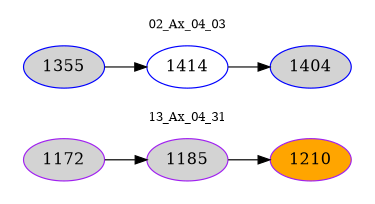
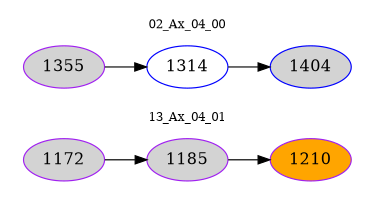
cluster "02_Ax_04_03": label "02_Ax_04_03" -> "02_Ax_04_00"
node "1355": color blue -> purple
node "1414": label "1414" -> "1314"
cluster "13_Ax_04_31": label "13_Ax_04_31" -> "13_Ax_04_01"
